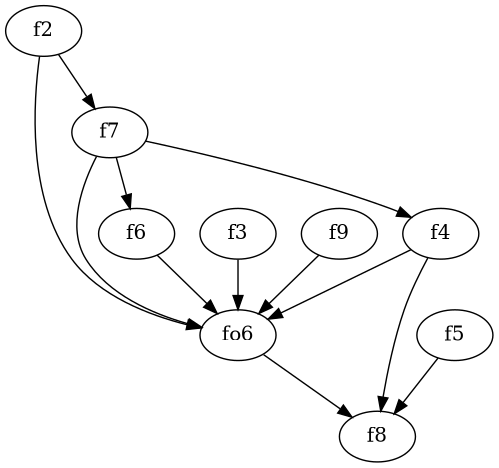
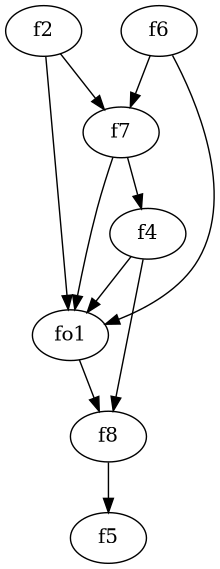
edge "f7" -> "f6": reversed
node "f3": removed
node "f9": removed
node "fo6": label "fo6" -> "fo1"
edge "f5" -> "f8": reversed
